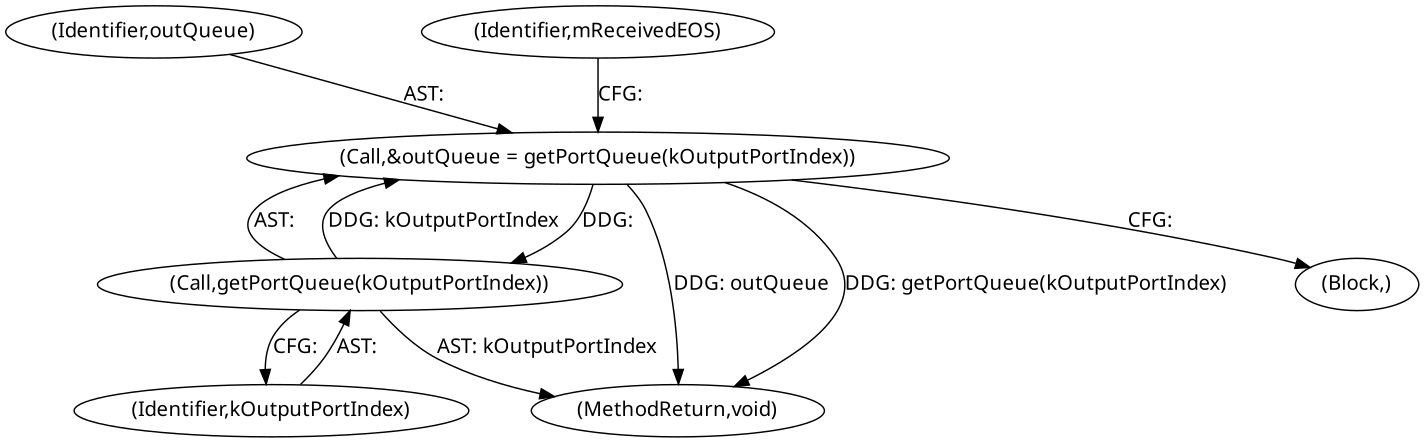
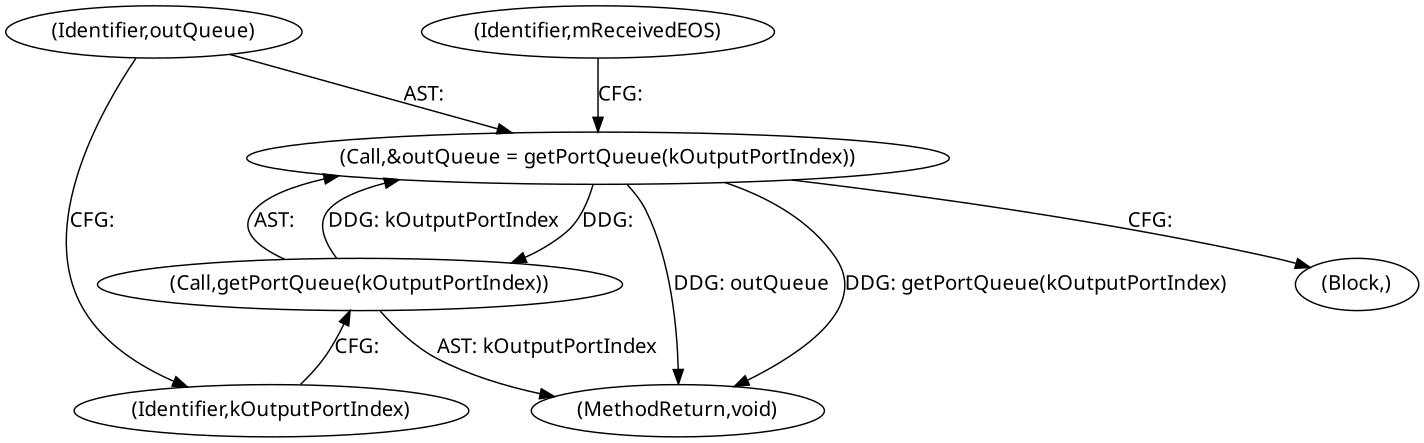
edge "(Call,getPortQueue(kOutputPortIndex))" -> "(Identifier,kOutputPortIndex)": now "(Identifier,outQueue)" -> "(Identifier,kOutputPortIndex)"
edge "(Identifier,kOutputPortIndex)" -> "(Call,getPortQueue(kOutputPortIndex))": label "AST: " -> "CFG: "
